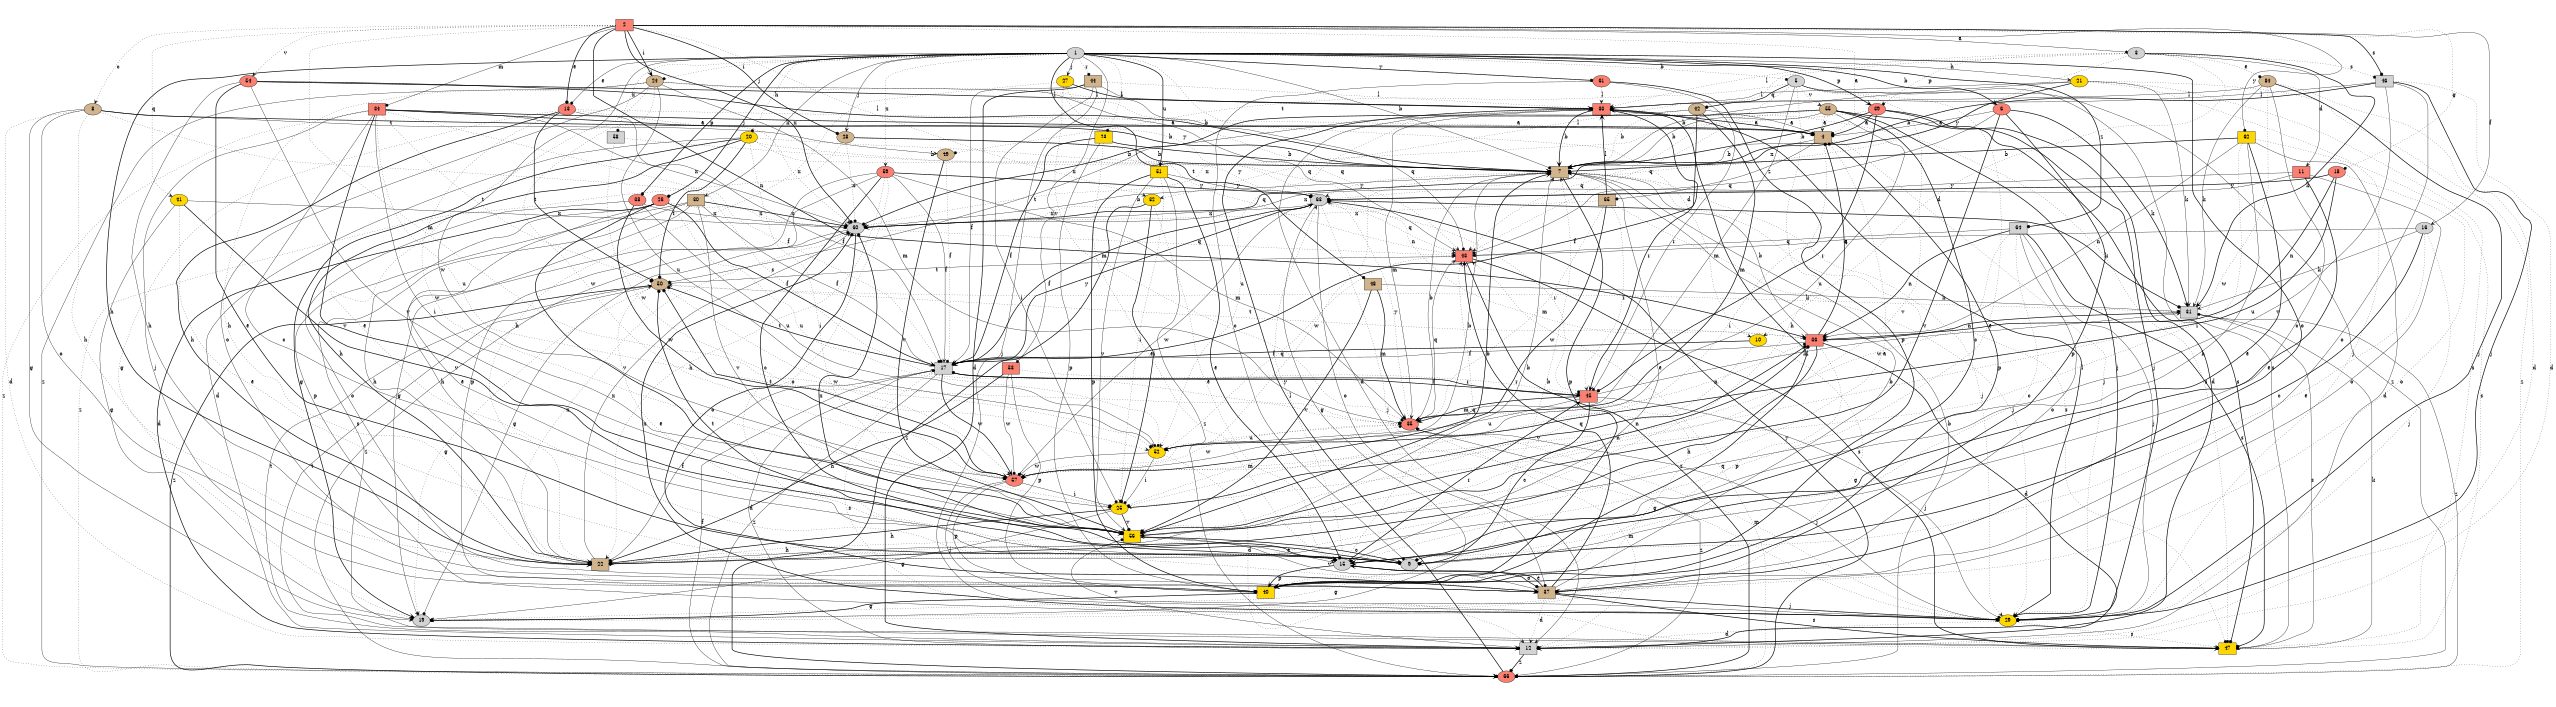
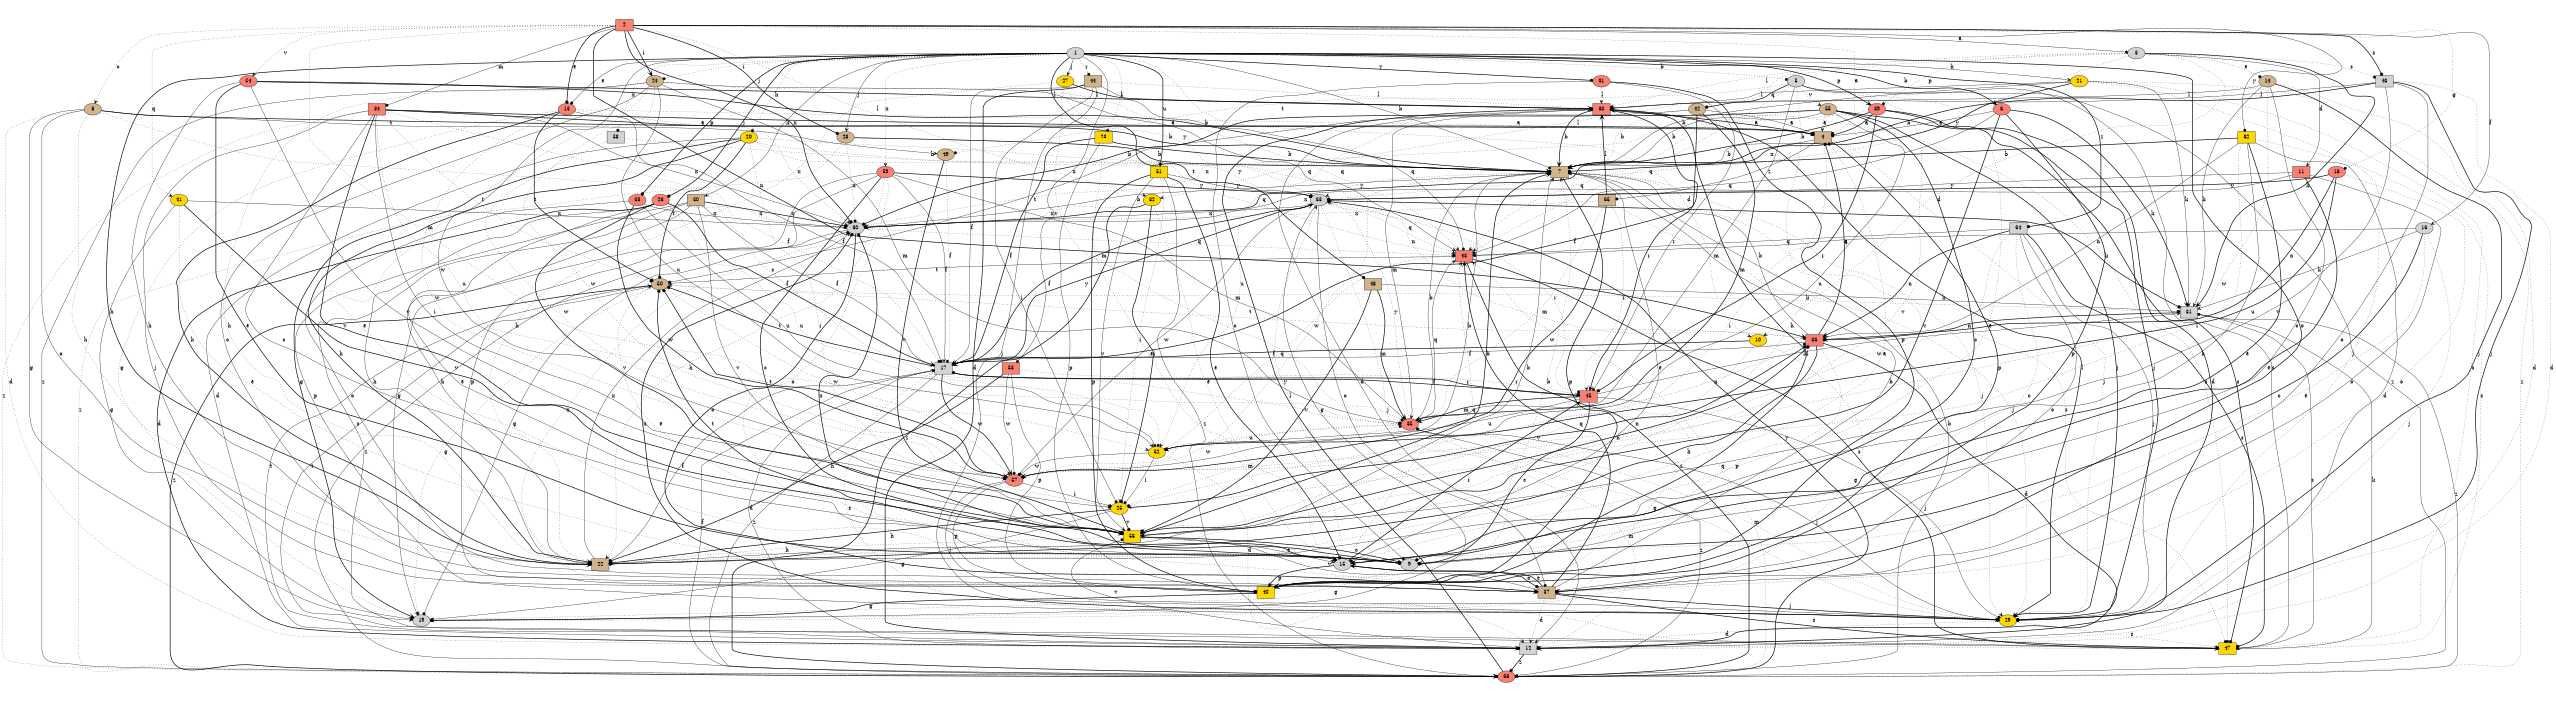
node "84": label "84" -> "14"
edge "58" -> "52": now "58" -> "57"
